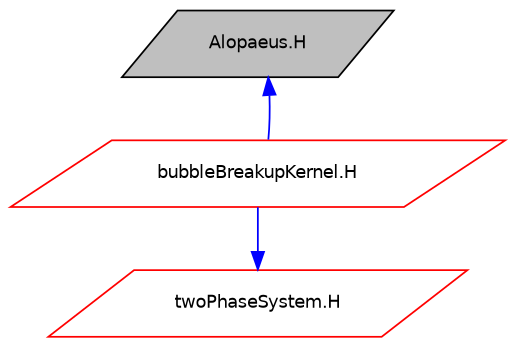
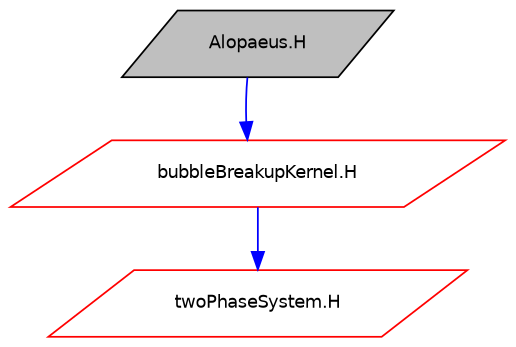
edge "bubbleBreakupKernel.H" -> "Alopaeus.H": reversed
